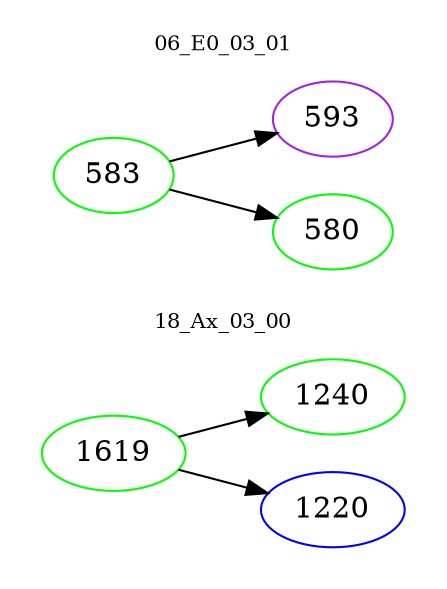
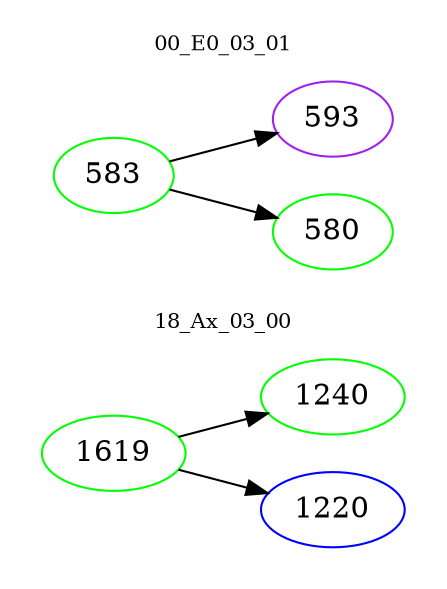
cluster "06_E0_03_01": label "06_E0_03_01" -> "00_E0_03_01"
